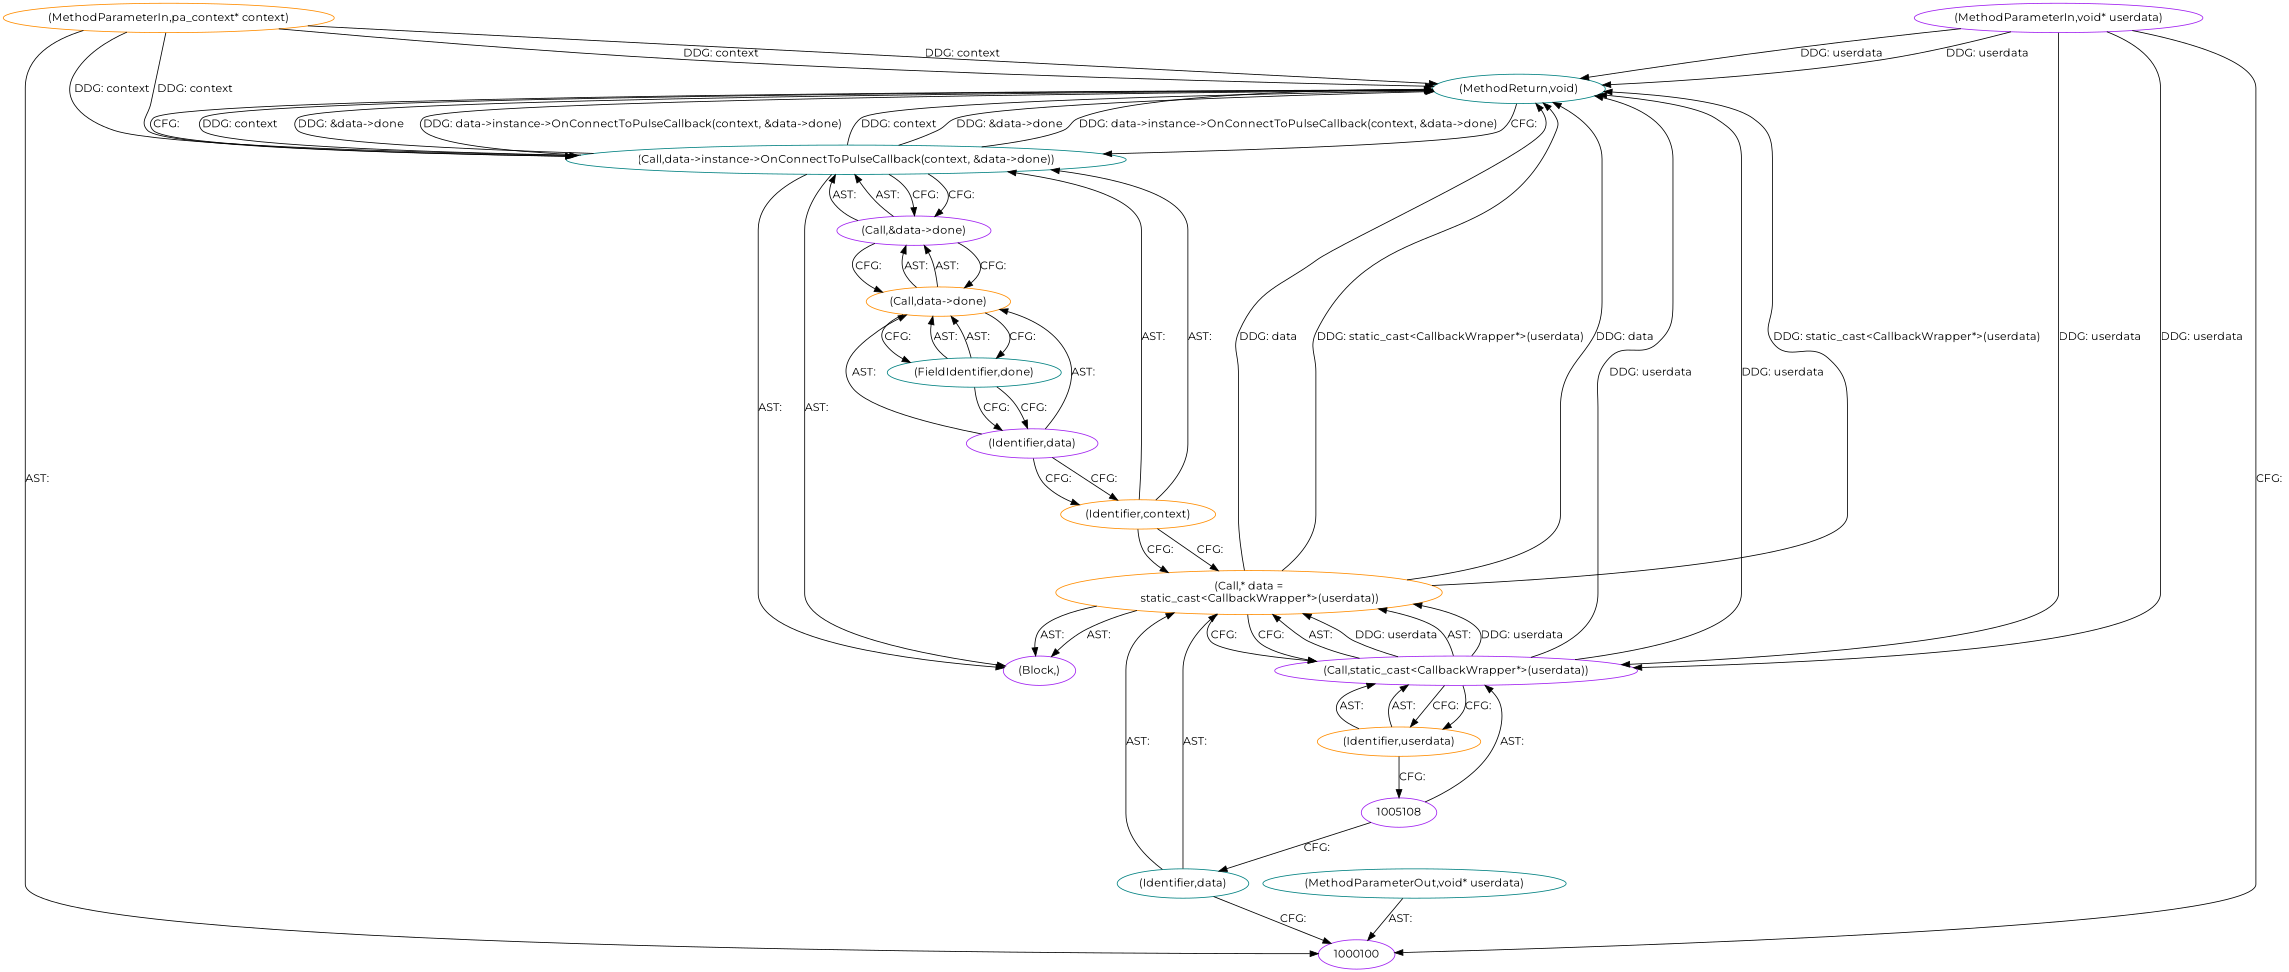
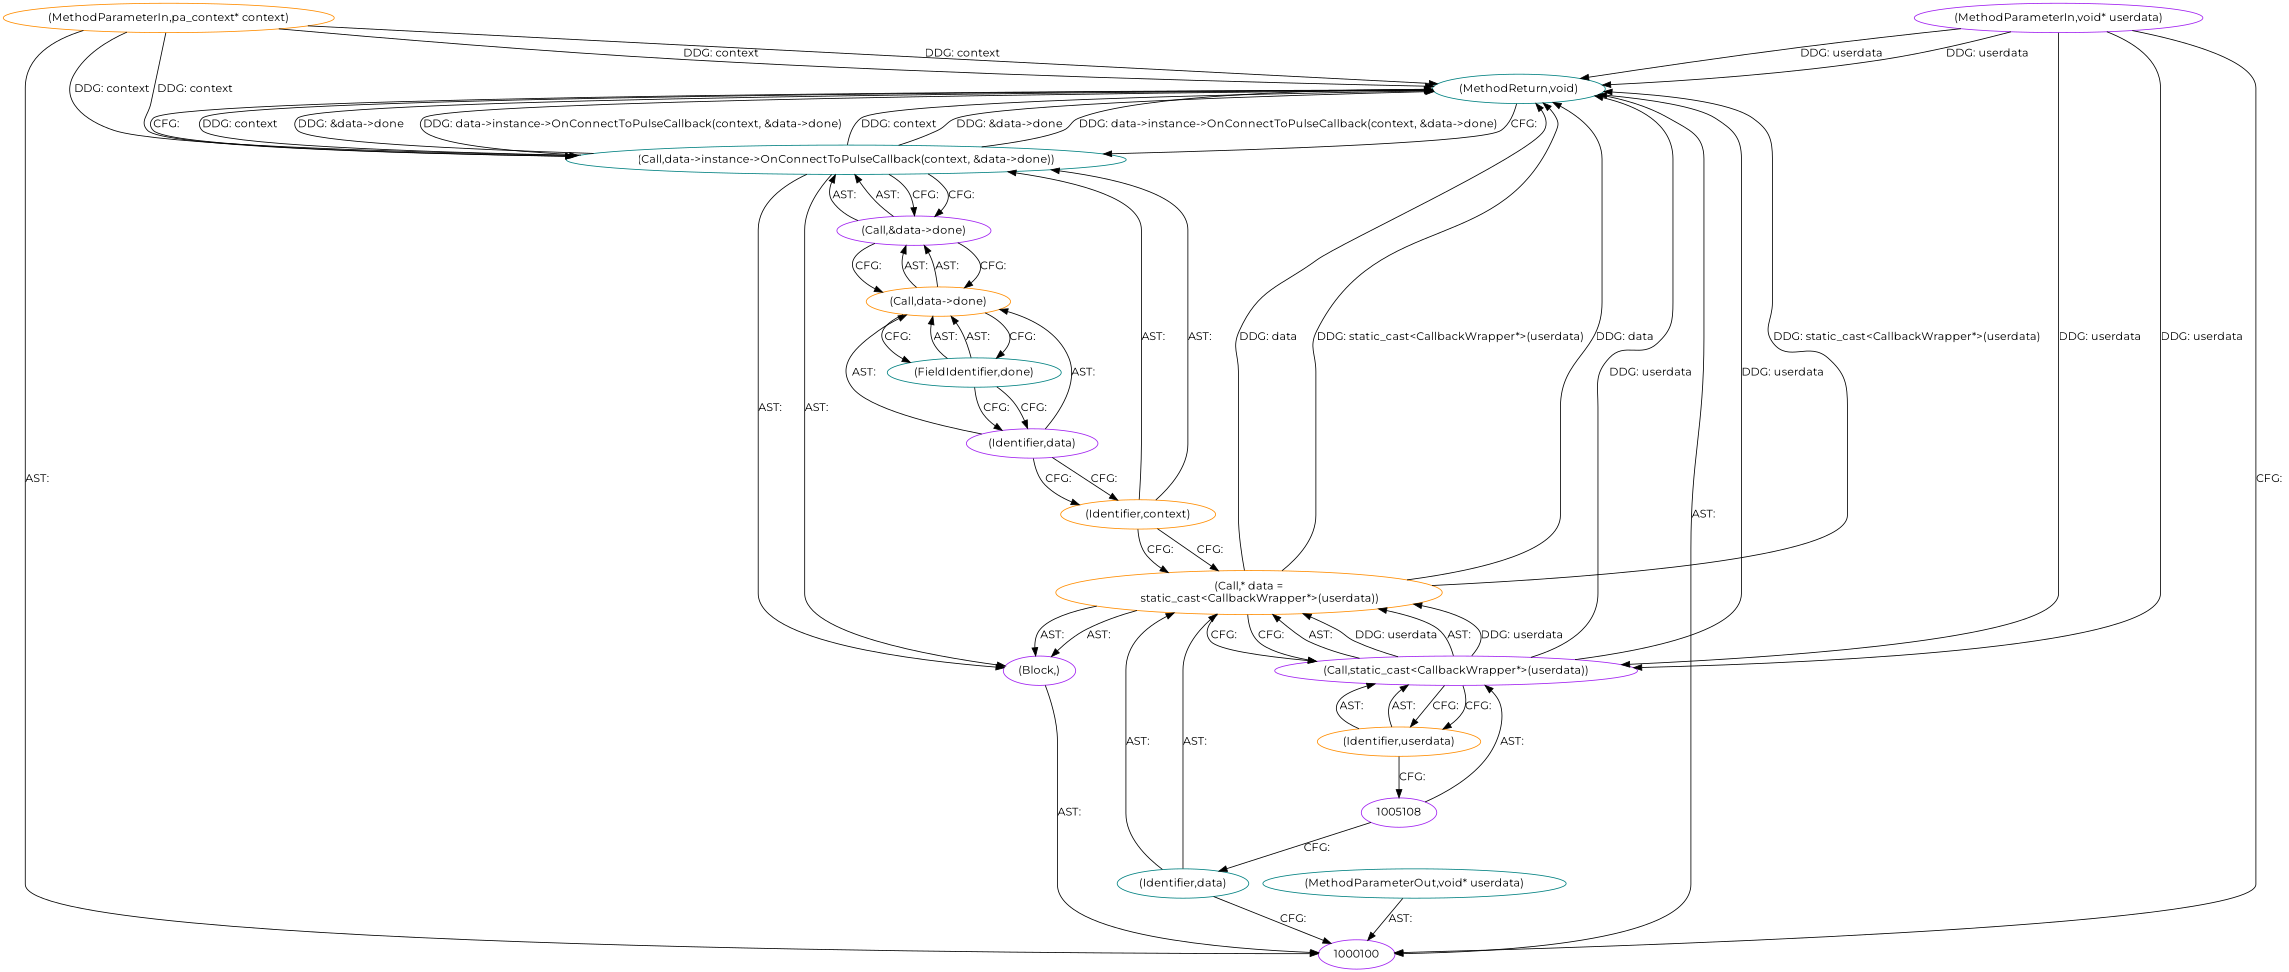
edge "(MethodReturn,void)" -> "1000100": added, label "AST:"
edge "(Block,)" -> "1000100": added, label "AST:"
